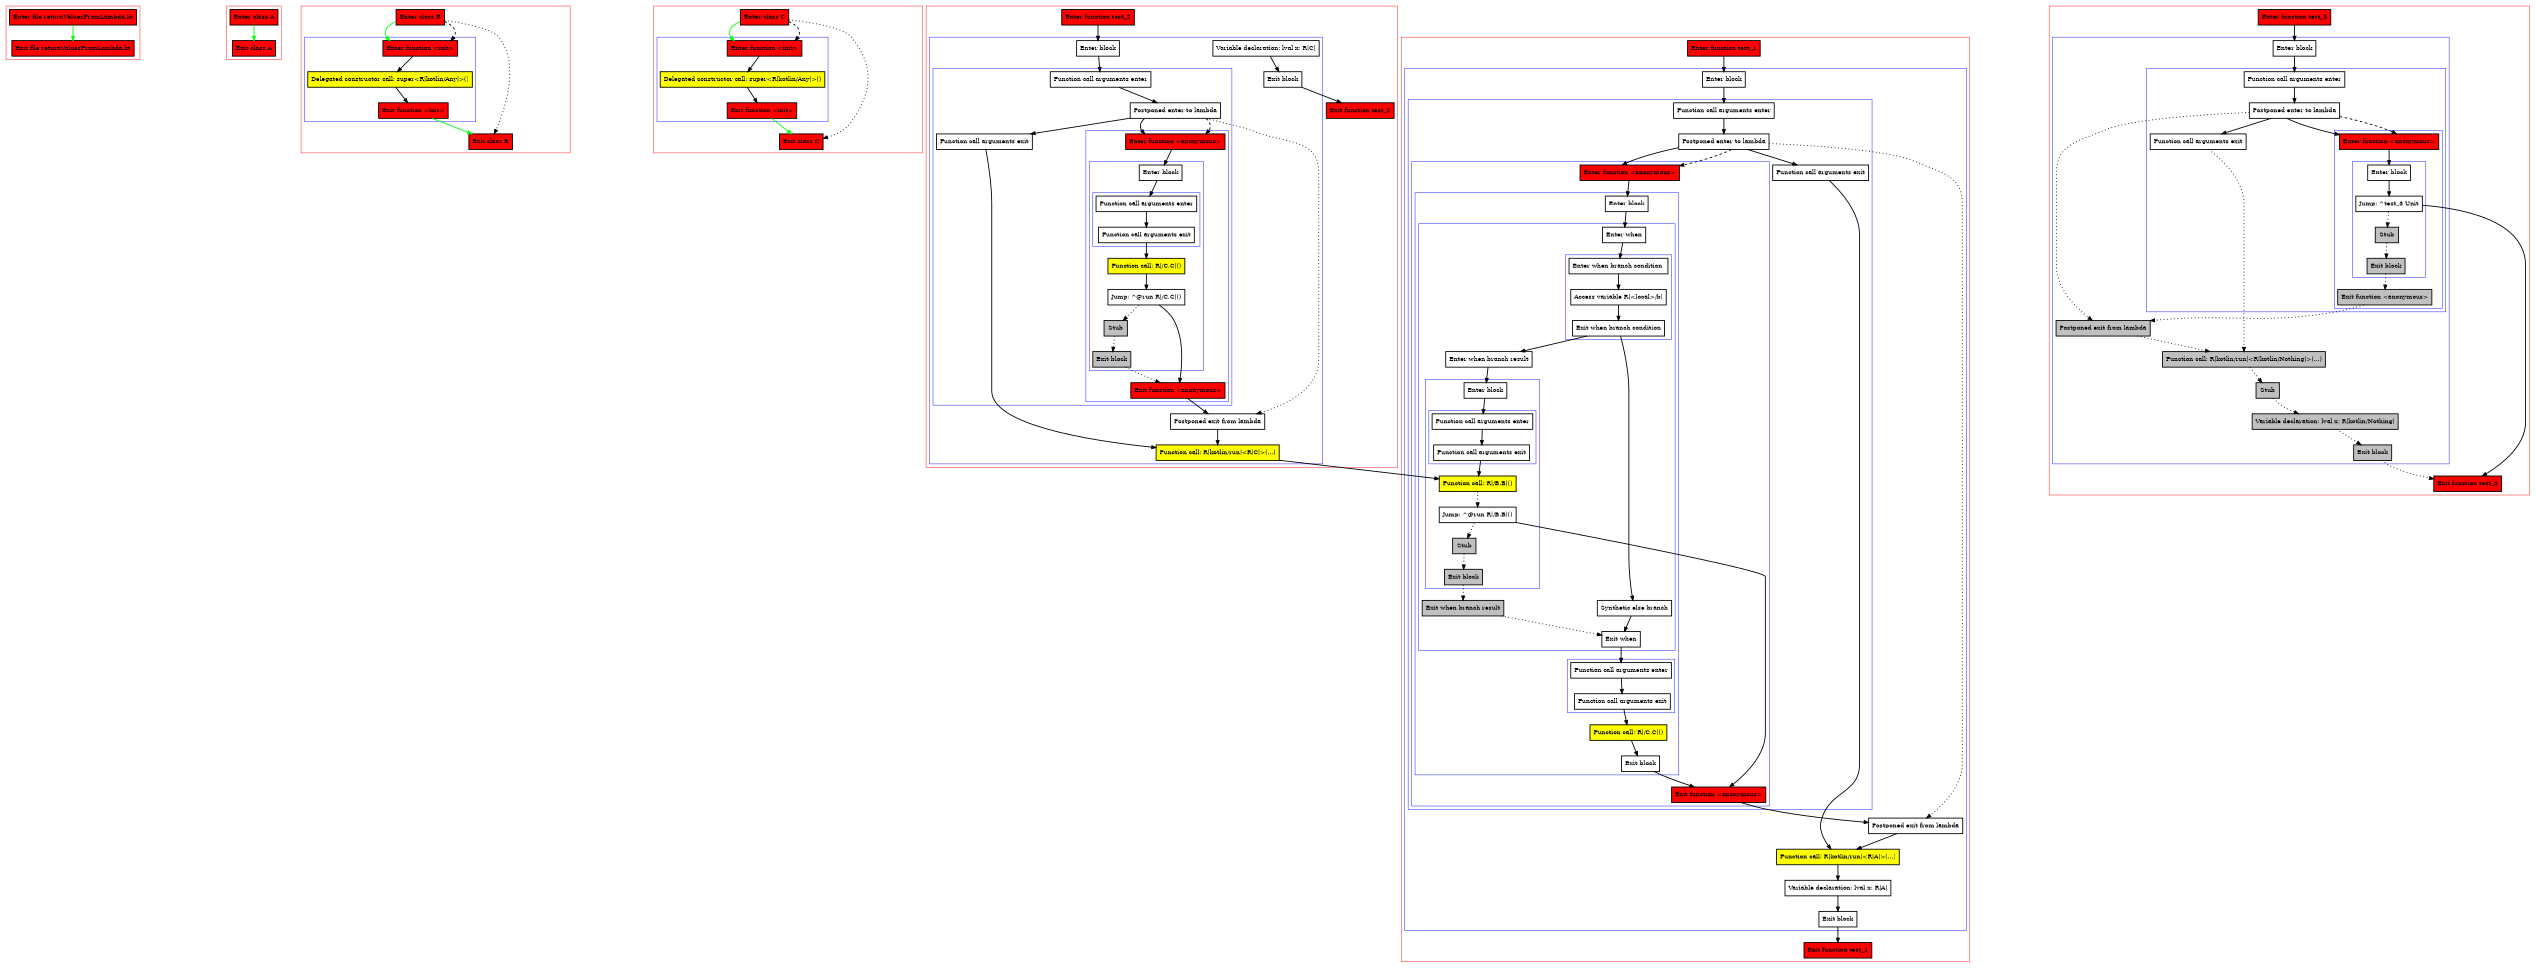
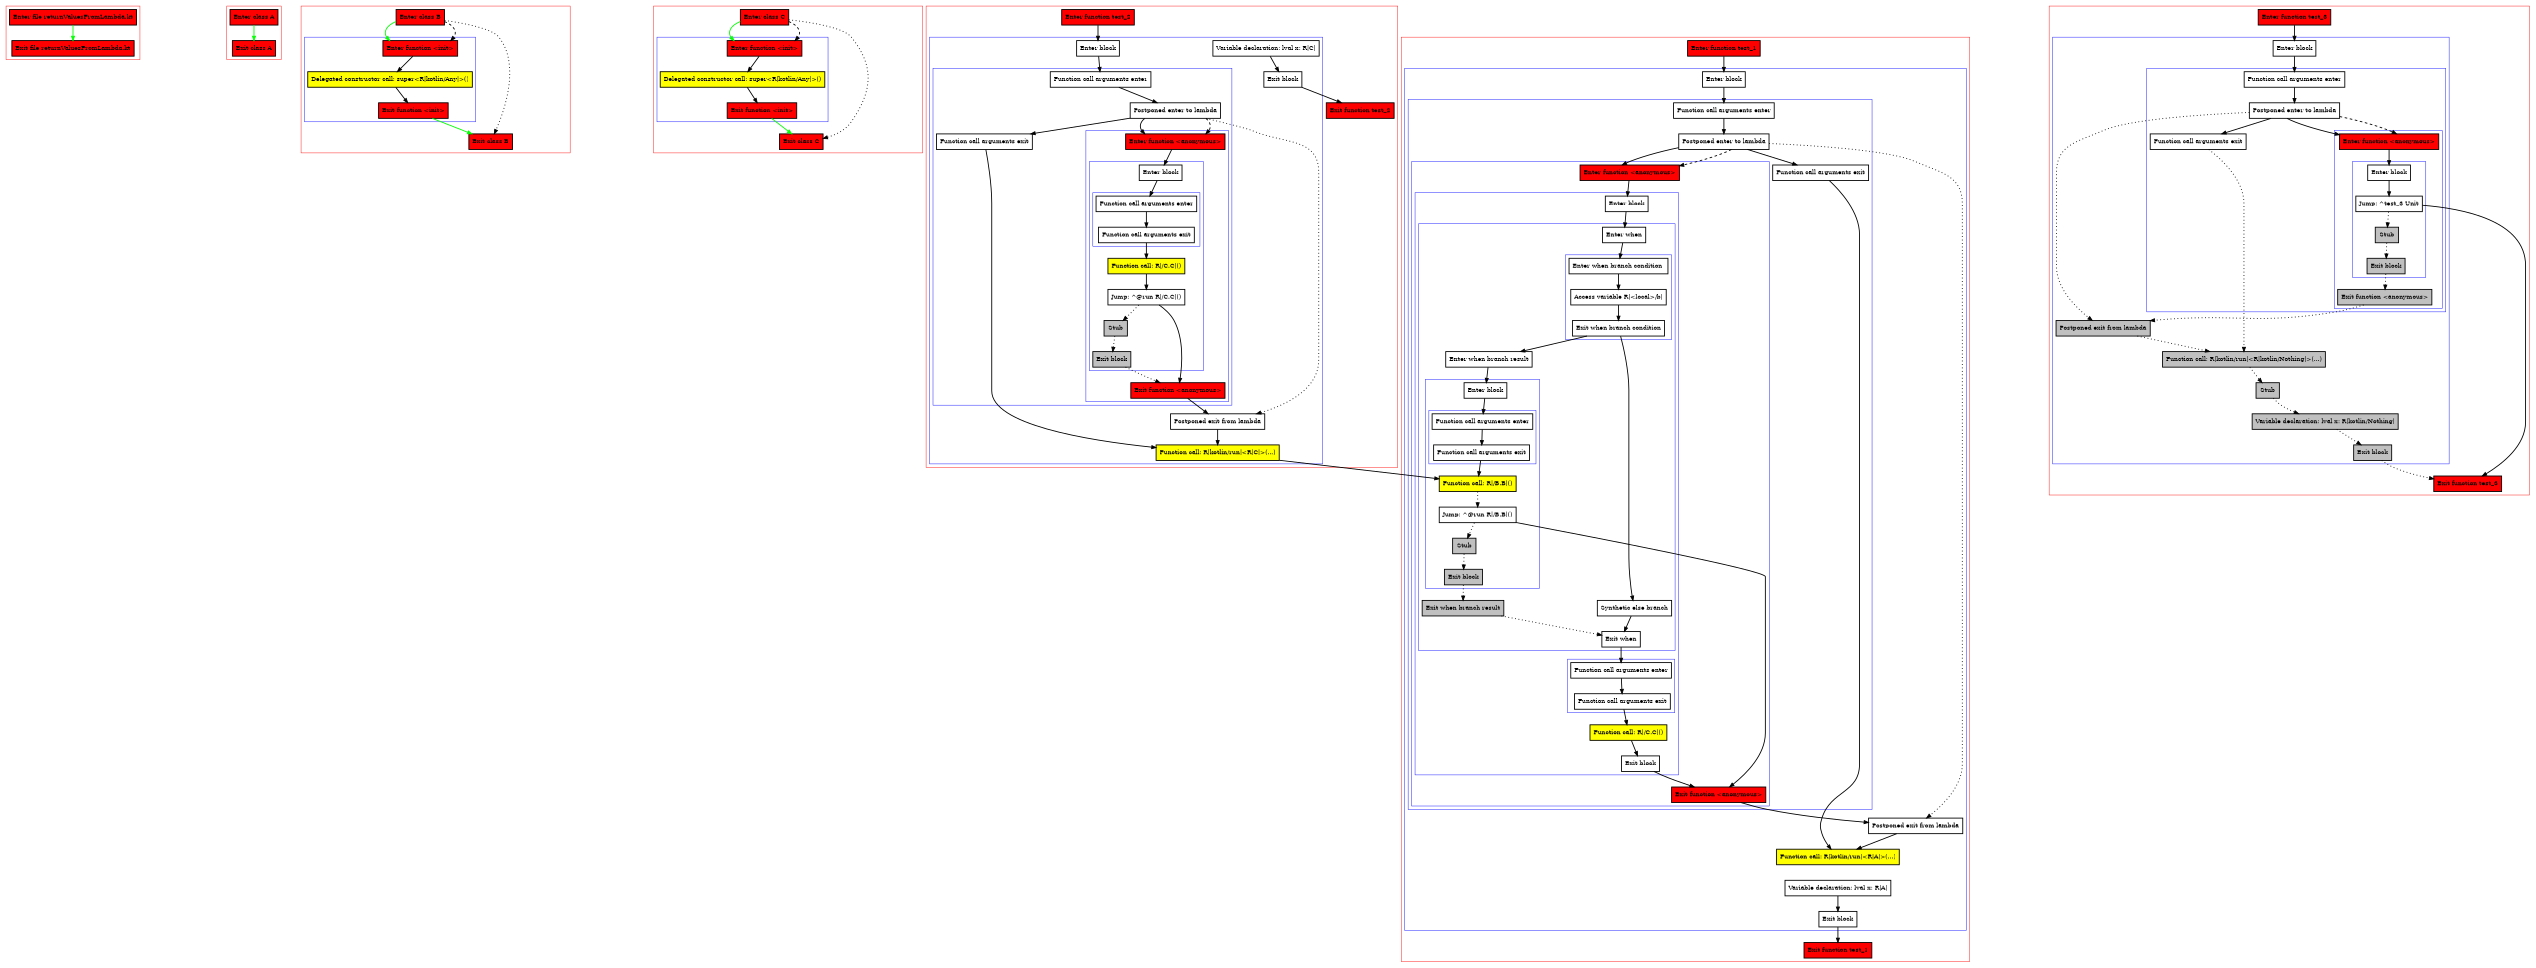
edge "Function call: R|kotlin/run|<R|A|>(...)" -> "Variable declaration: lval x: R|A|": removed
